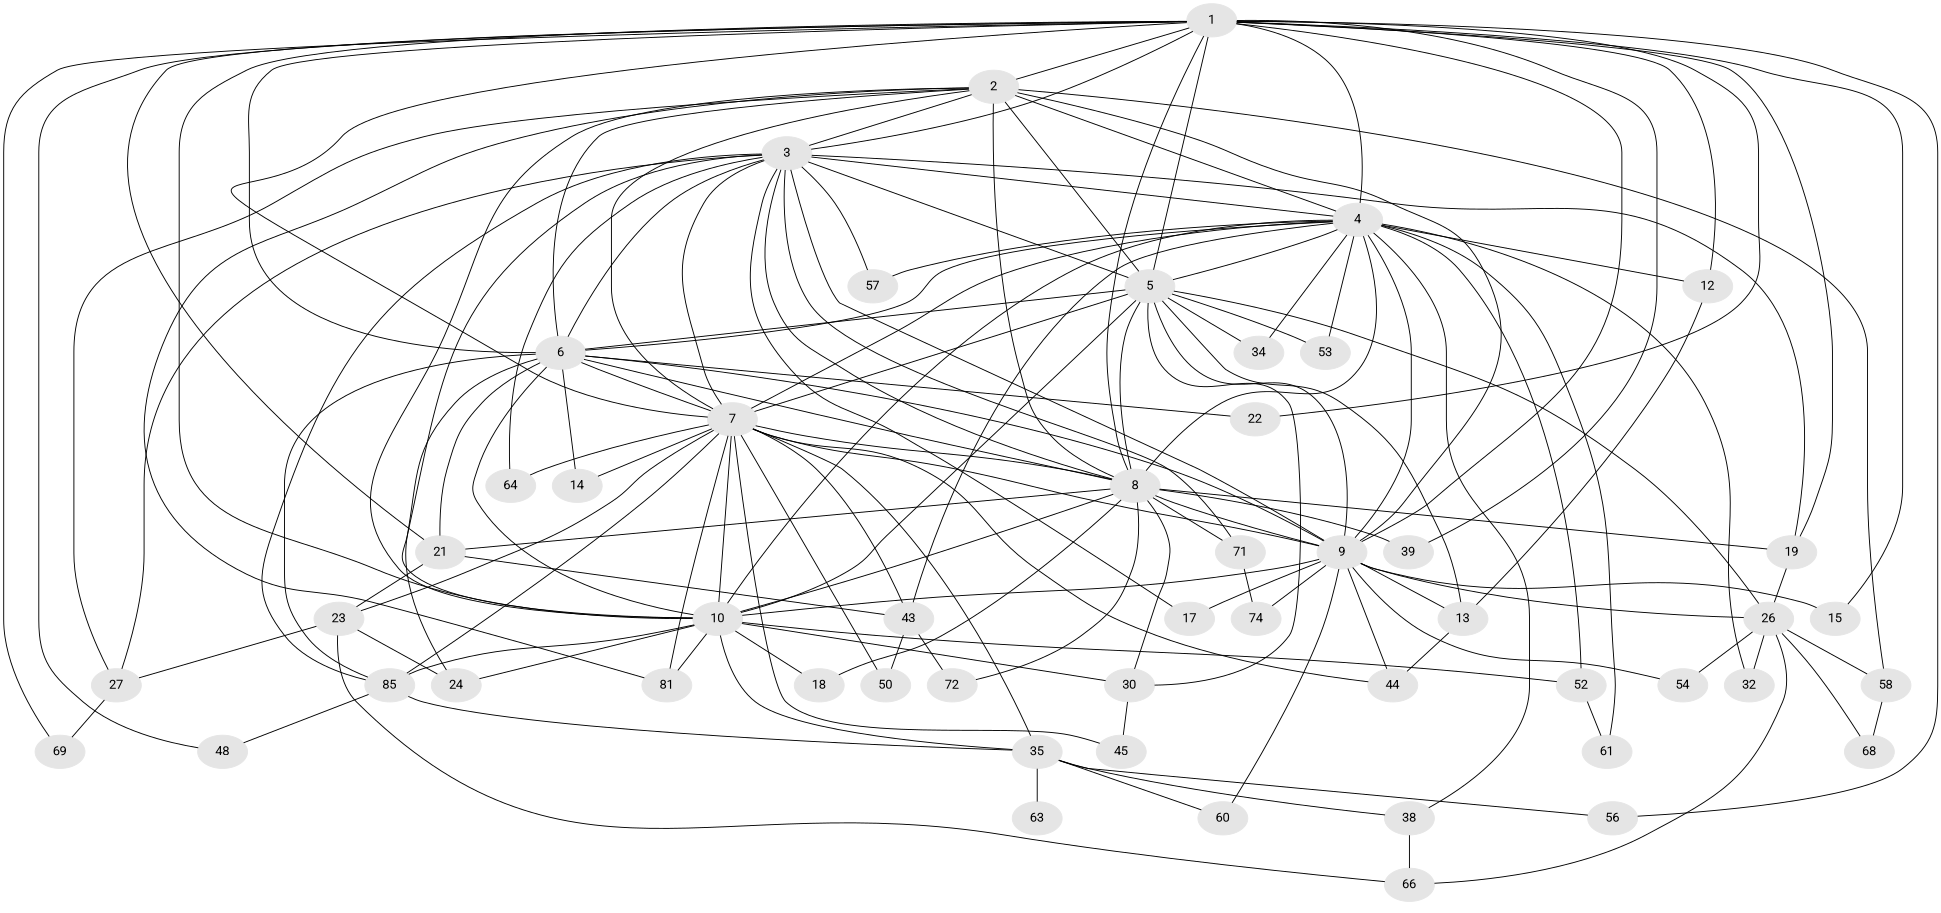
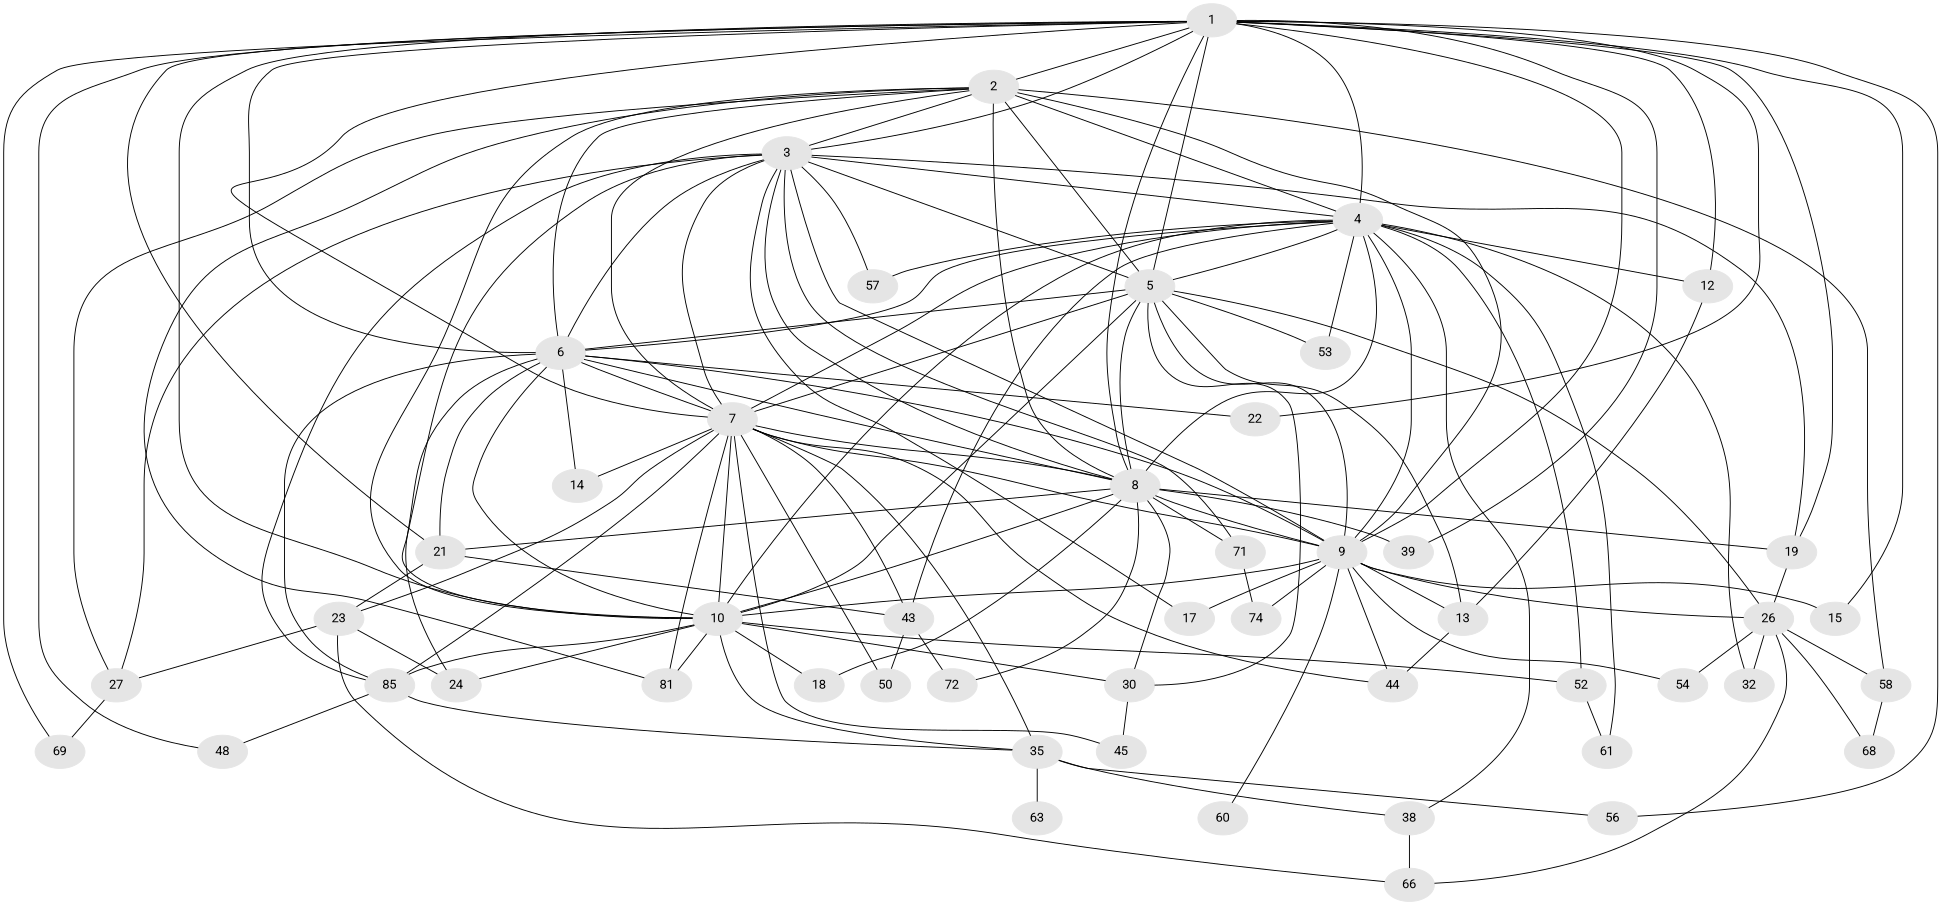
node "34": removed
node "64": removed
edge "35" -- "60": removed
